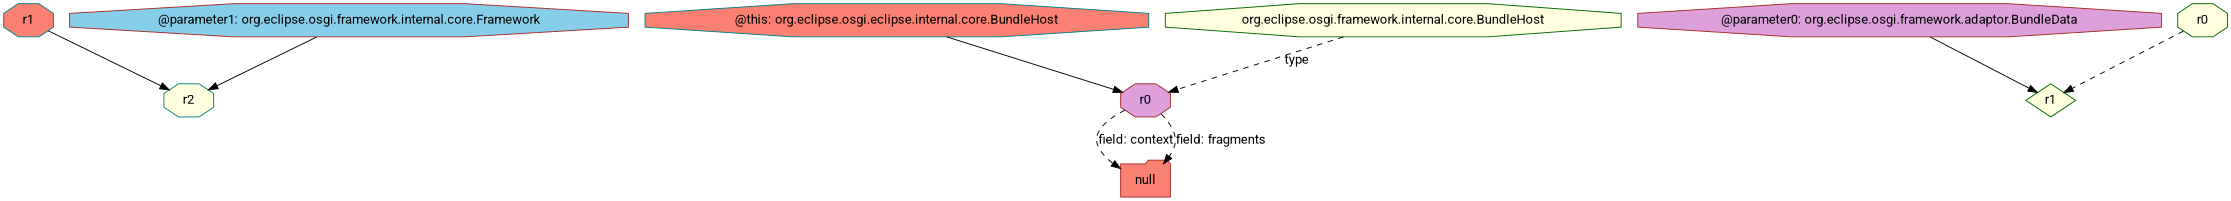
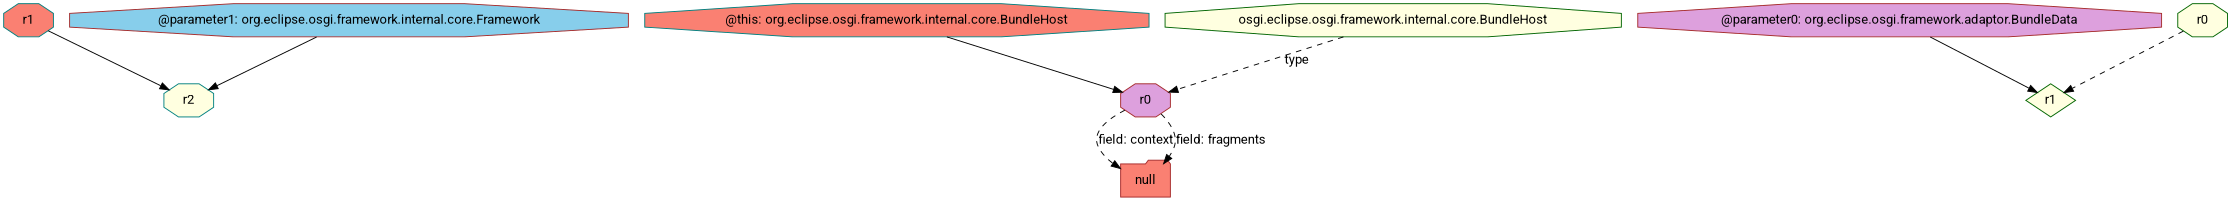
node "@this: org.eclipse.osgi.eclipse.internal.core.BundleHost": label "@this: org.eclipse.osgi.eclipse.internal.core.BundleHost" -> "@this: org.eclipse.osgi.framework.internal.core.BundleHost"
node "org.eclipse.osgi.framework.internal.core.BundleHost": label "org.eclipse.osgi.framework.internal.core.BundleHost" -> "osgi.eclipse.osgi.framework.internal.core.BundleHost"
